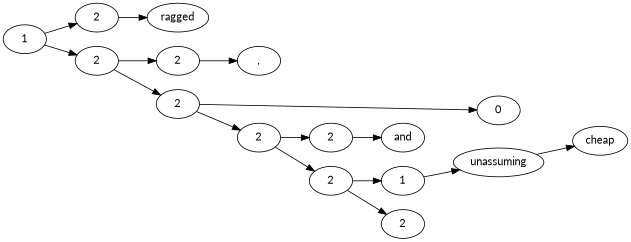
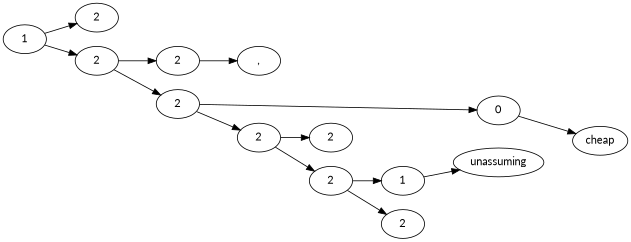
node "ragged": removed
node "and": removed
edge "unassuming" -> "cheap": now "0" -> "cheap"
